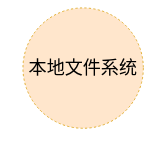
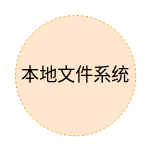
node "本地文件系统": moved (83, 68) -> (75, 75)
